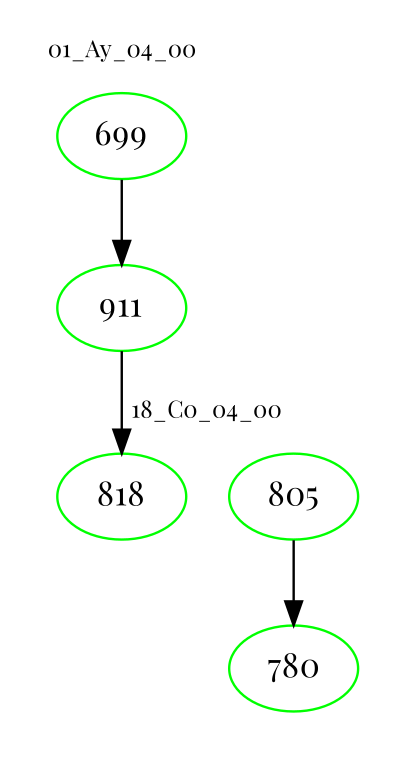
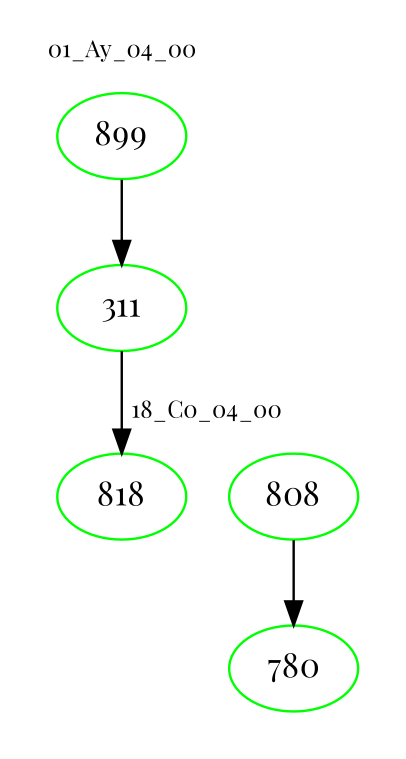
node "699": label "699" -> "899"
node "911": label "911" -> "311"
node "805": label "805" -> "808"
